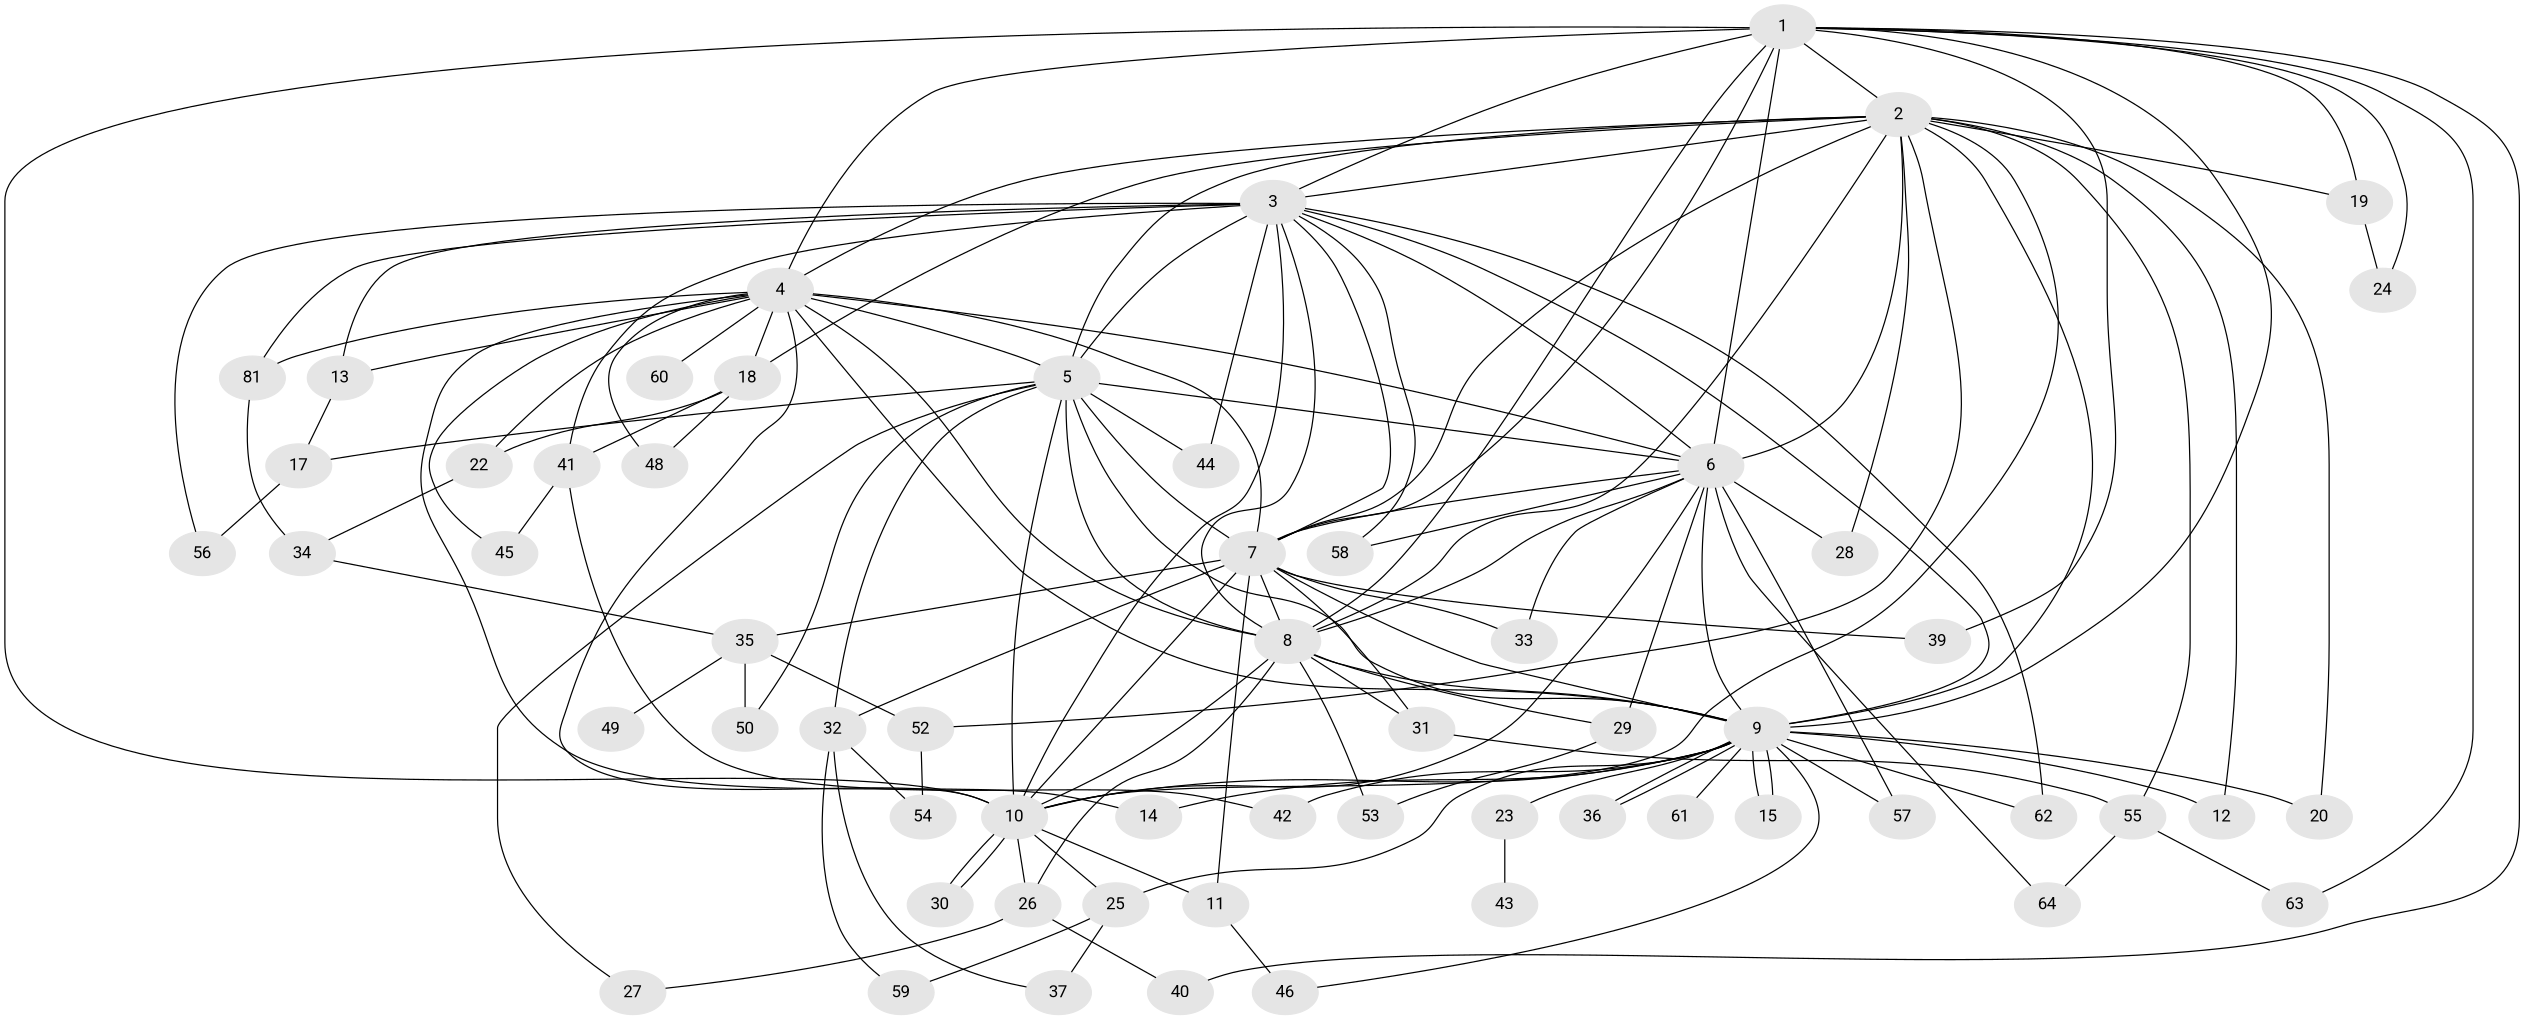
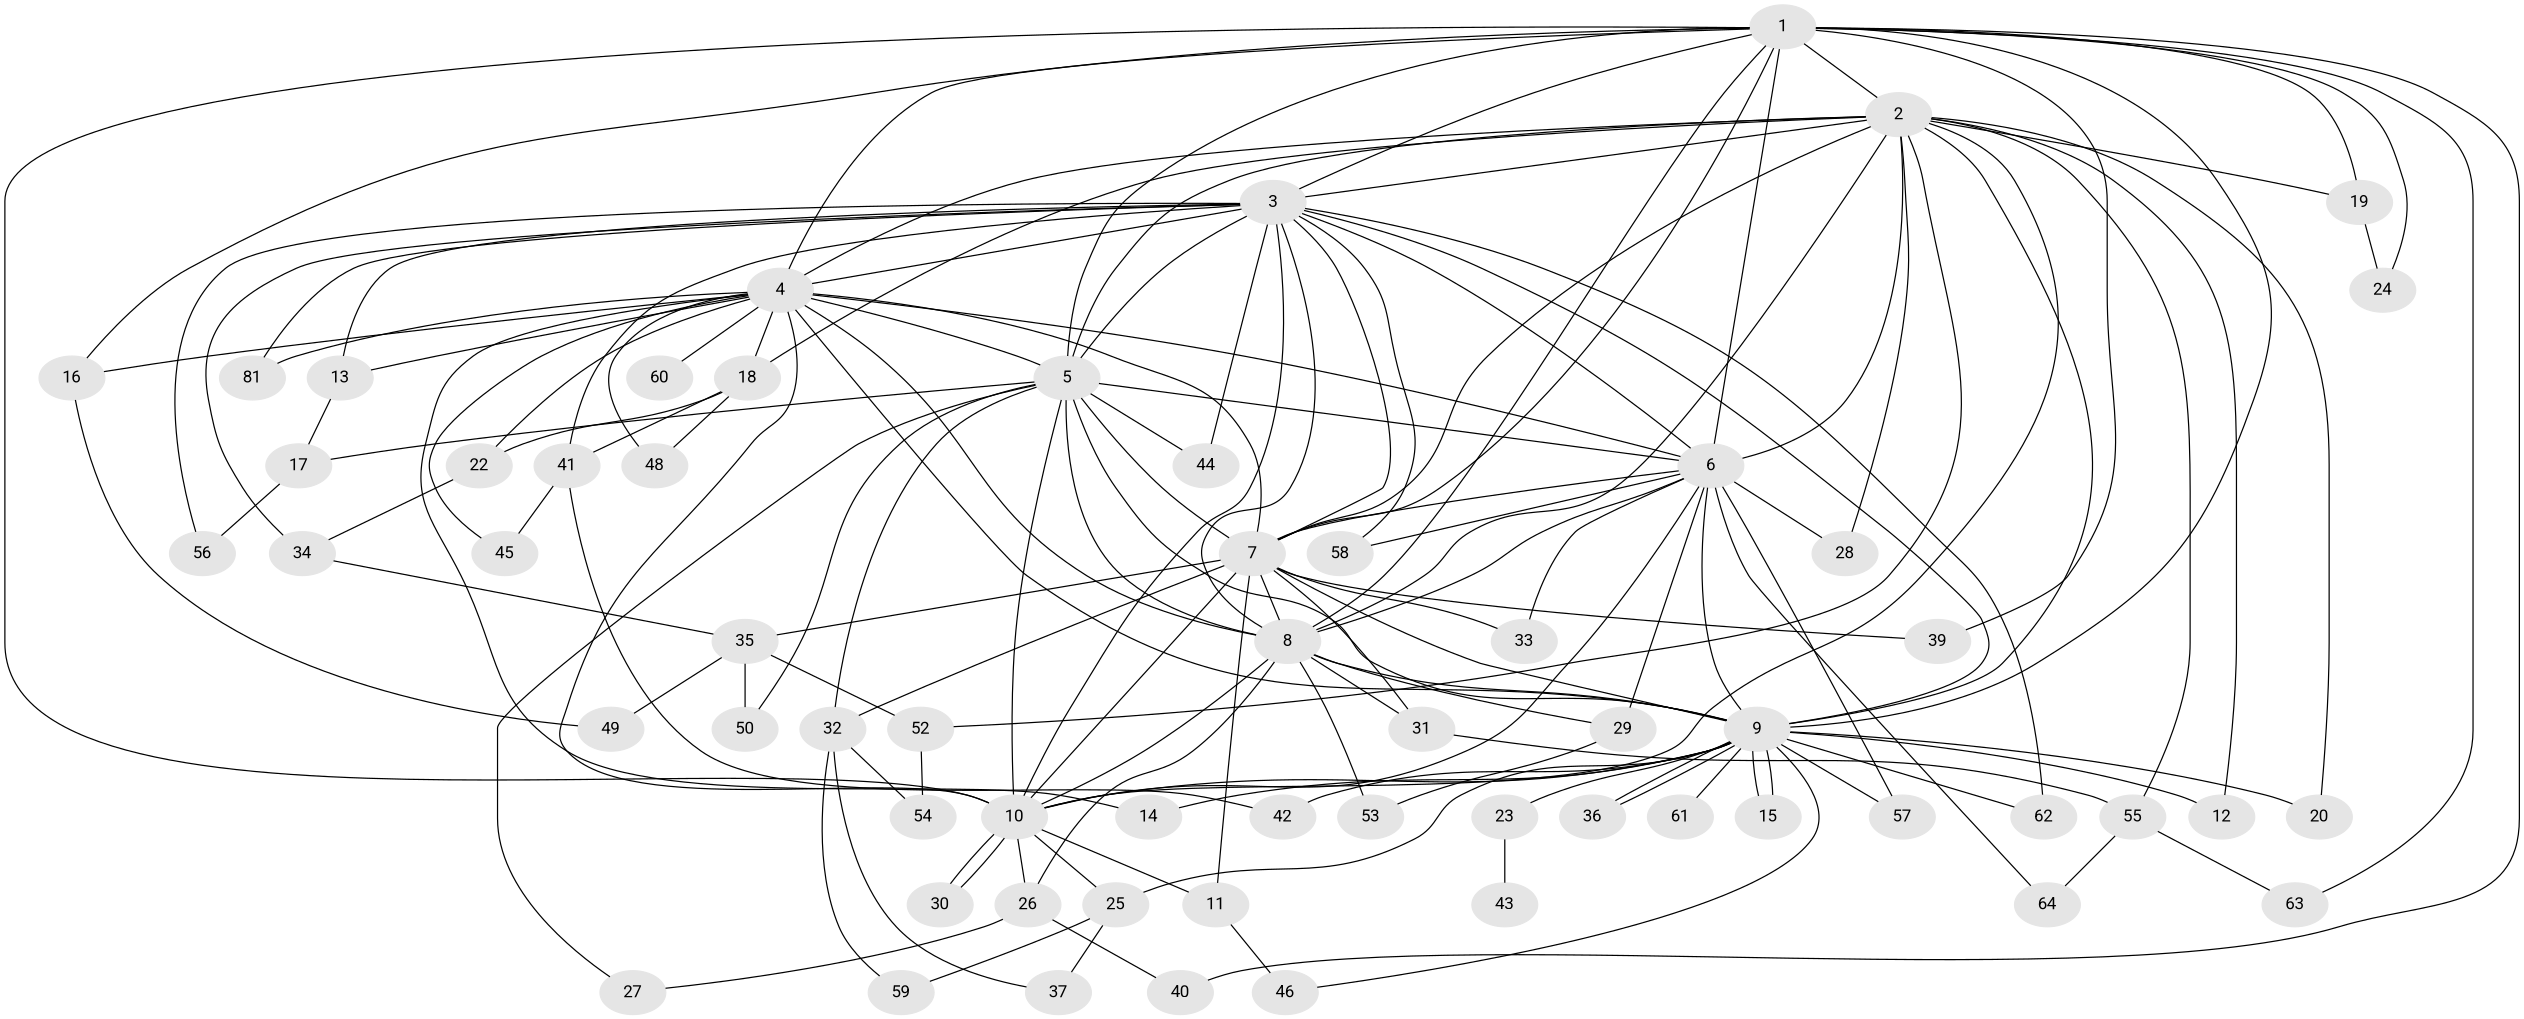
edge "1" -- "5": added
edge "3" -- "4": added
node "16": added
edge "81" -- "34": now "3" -- "34"
